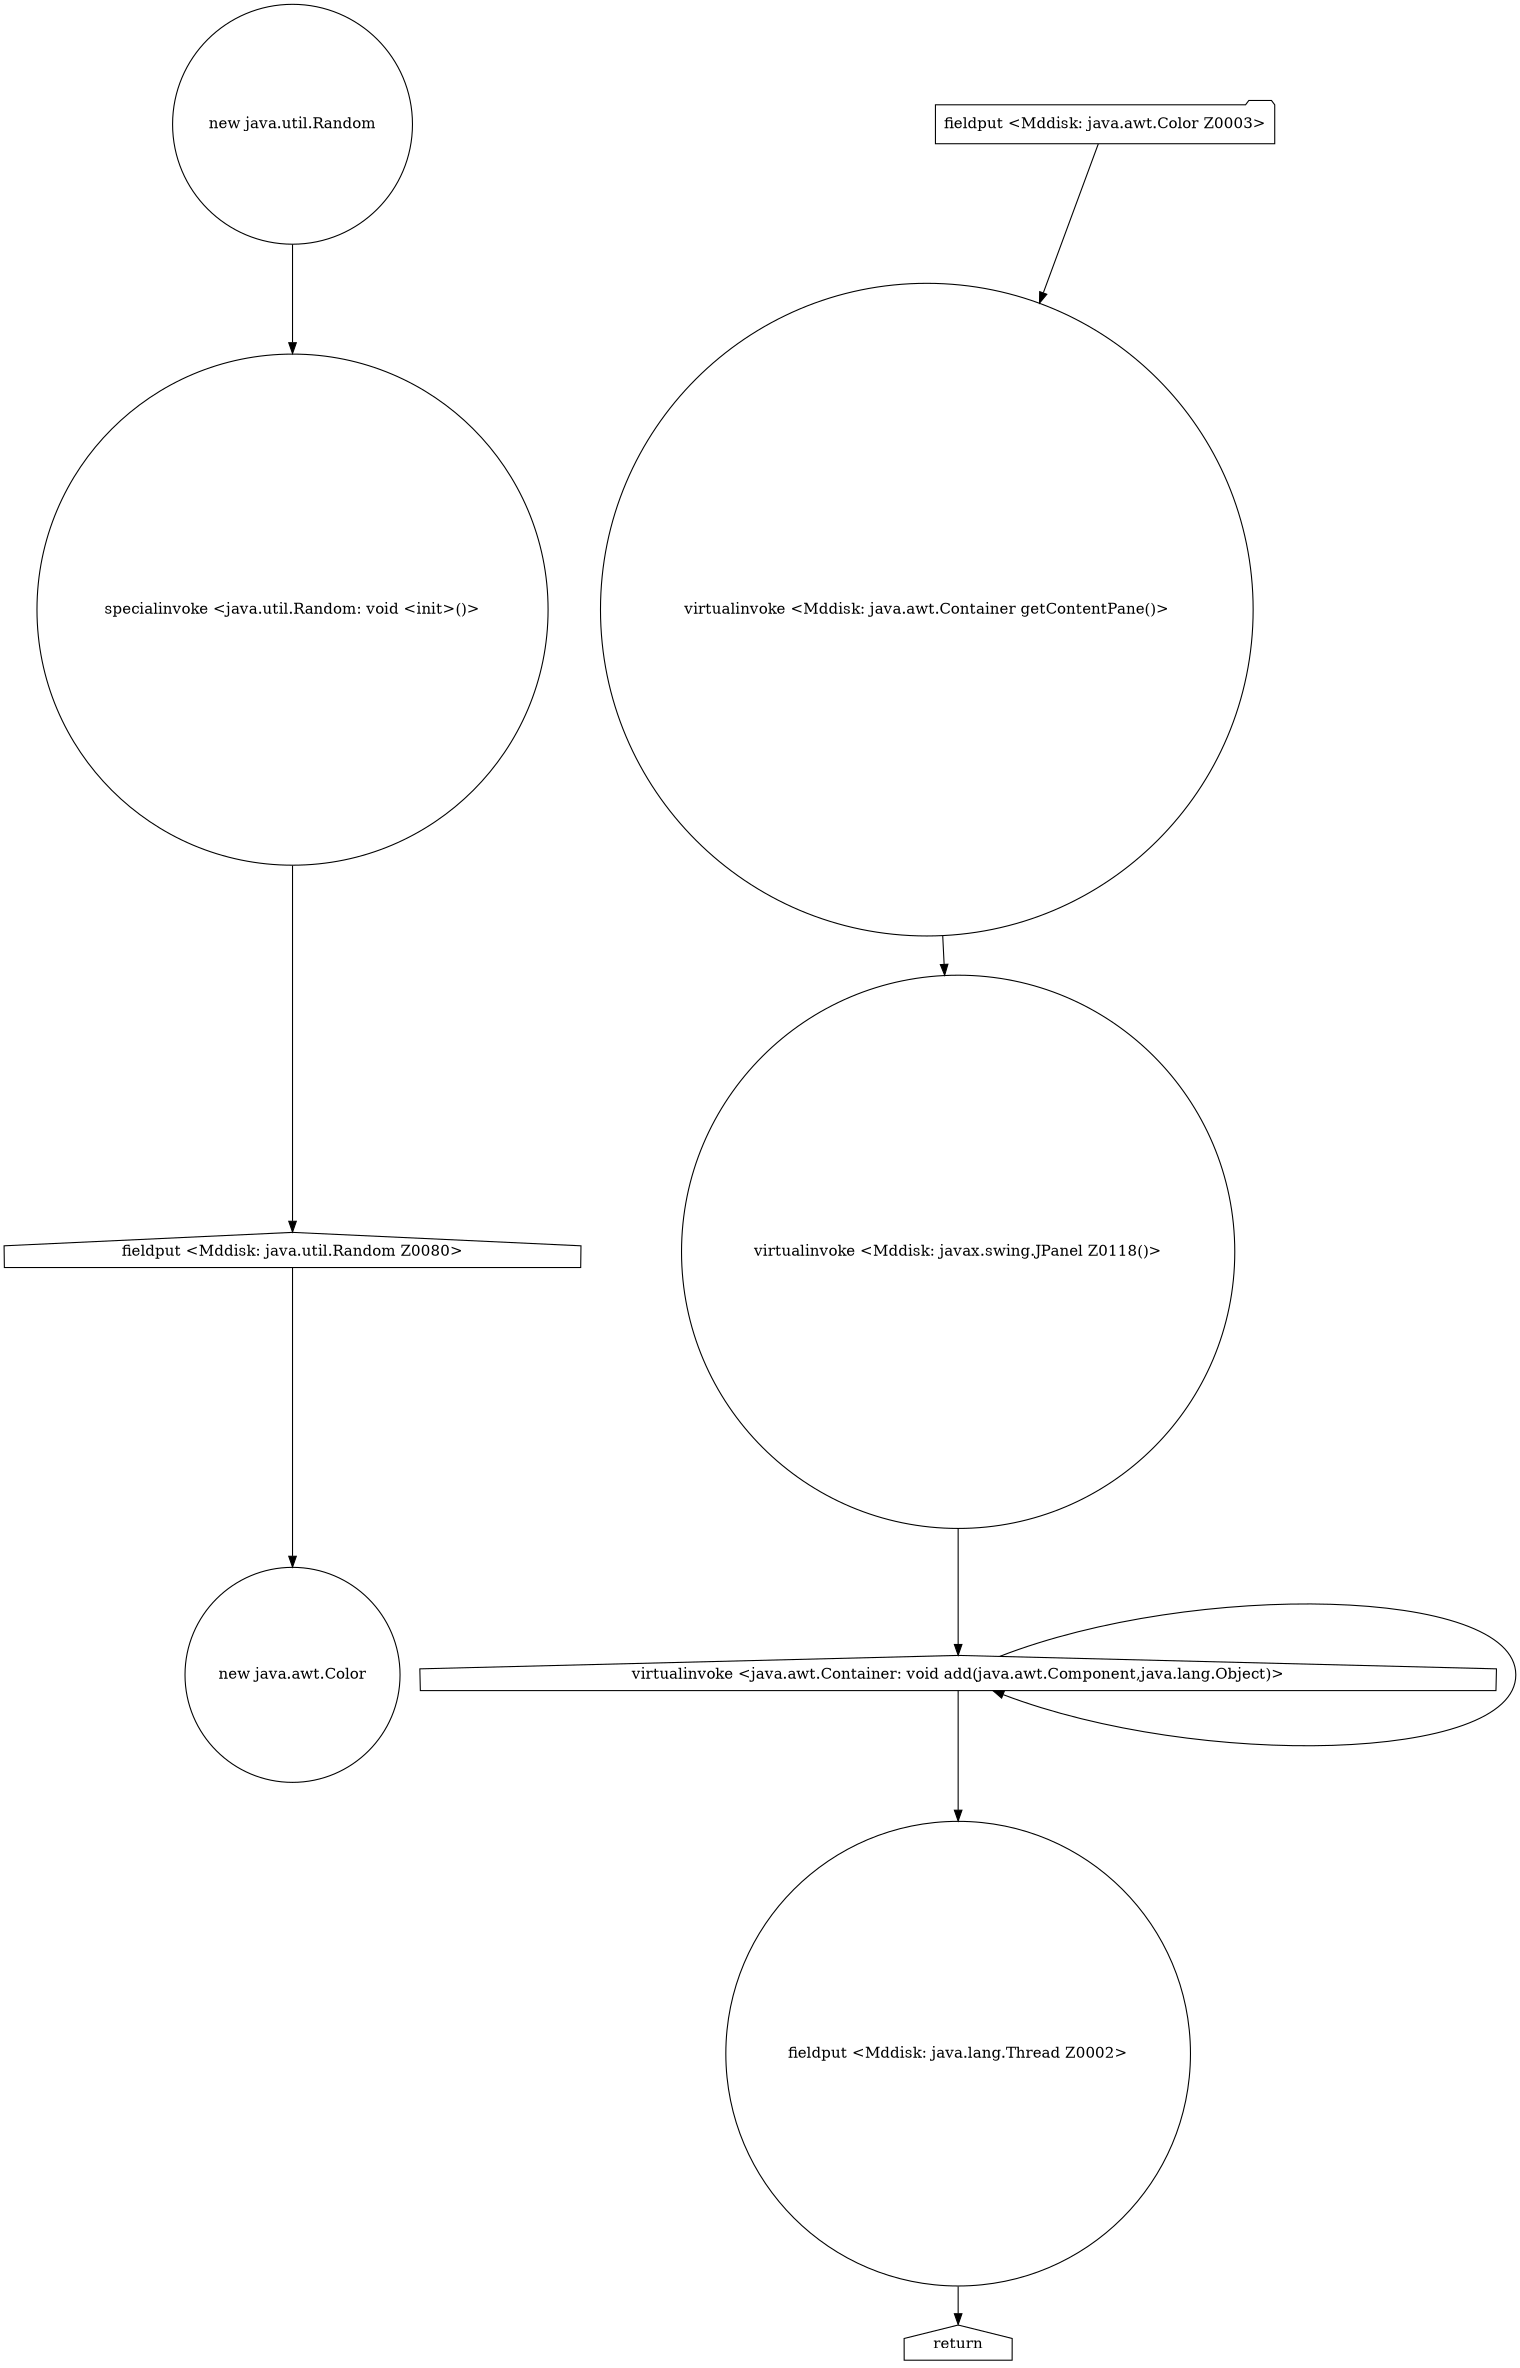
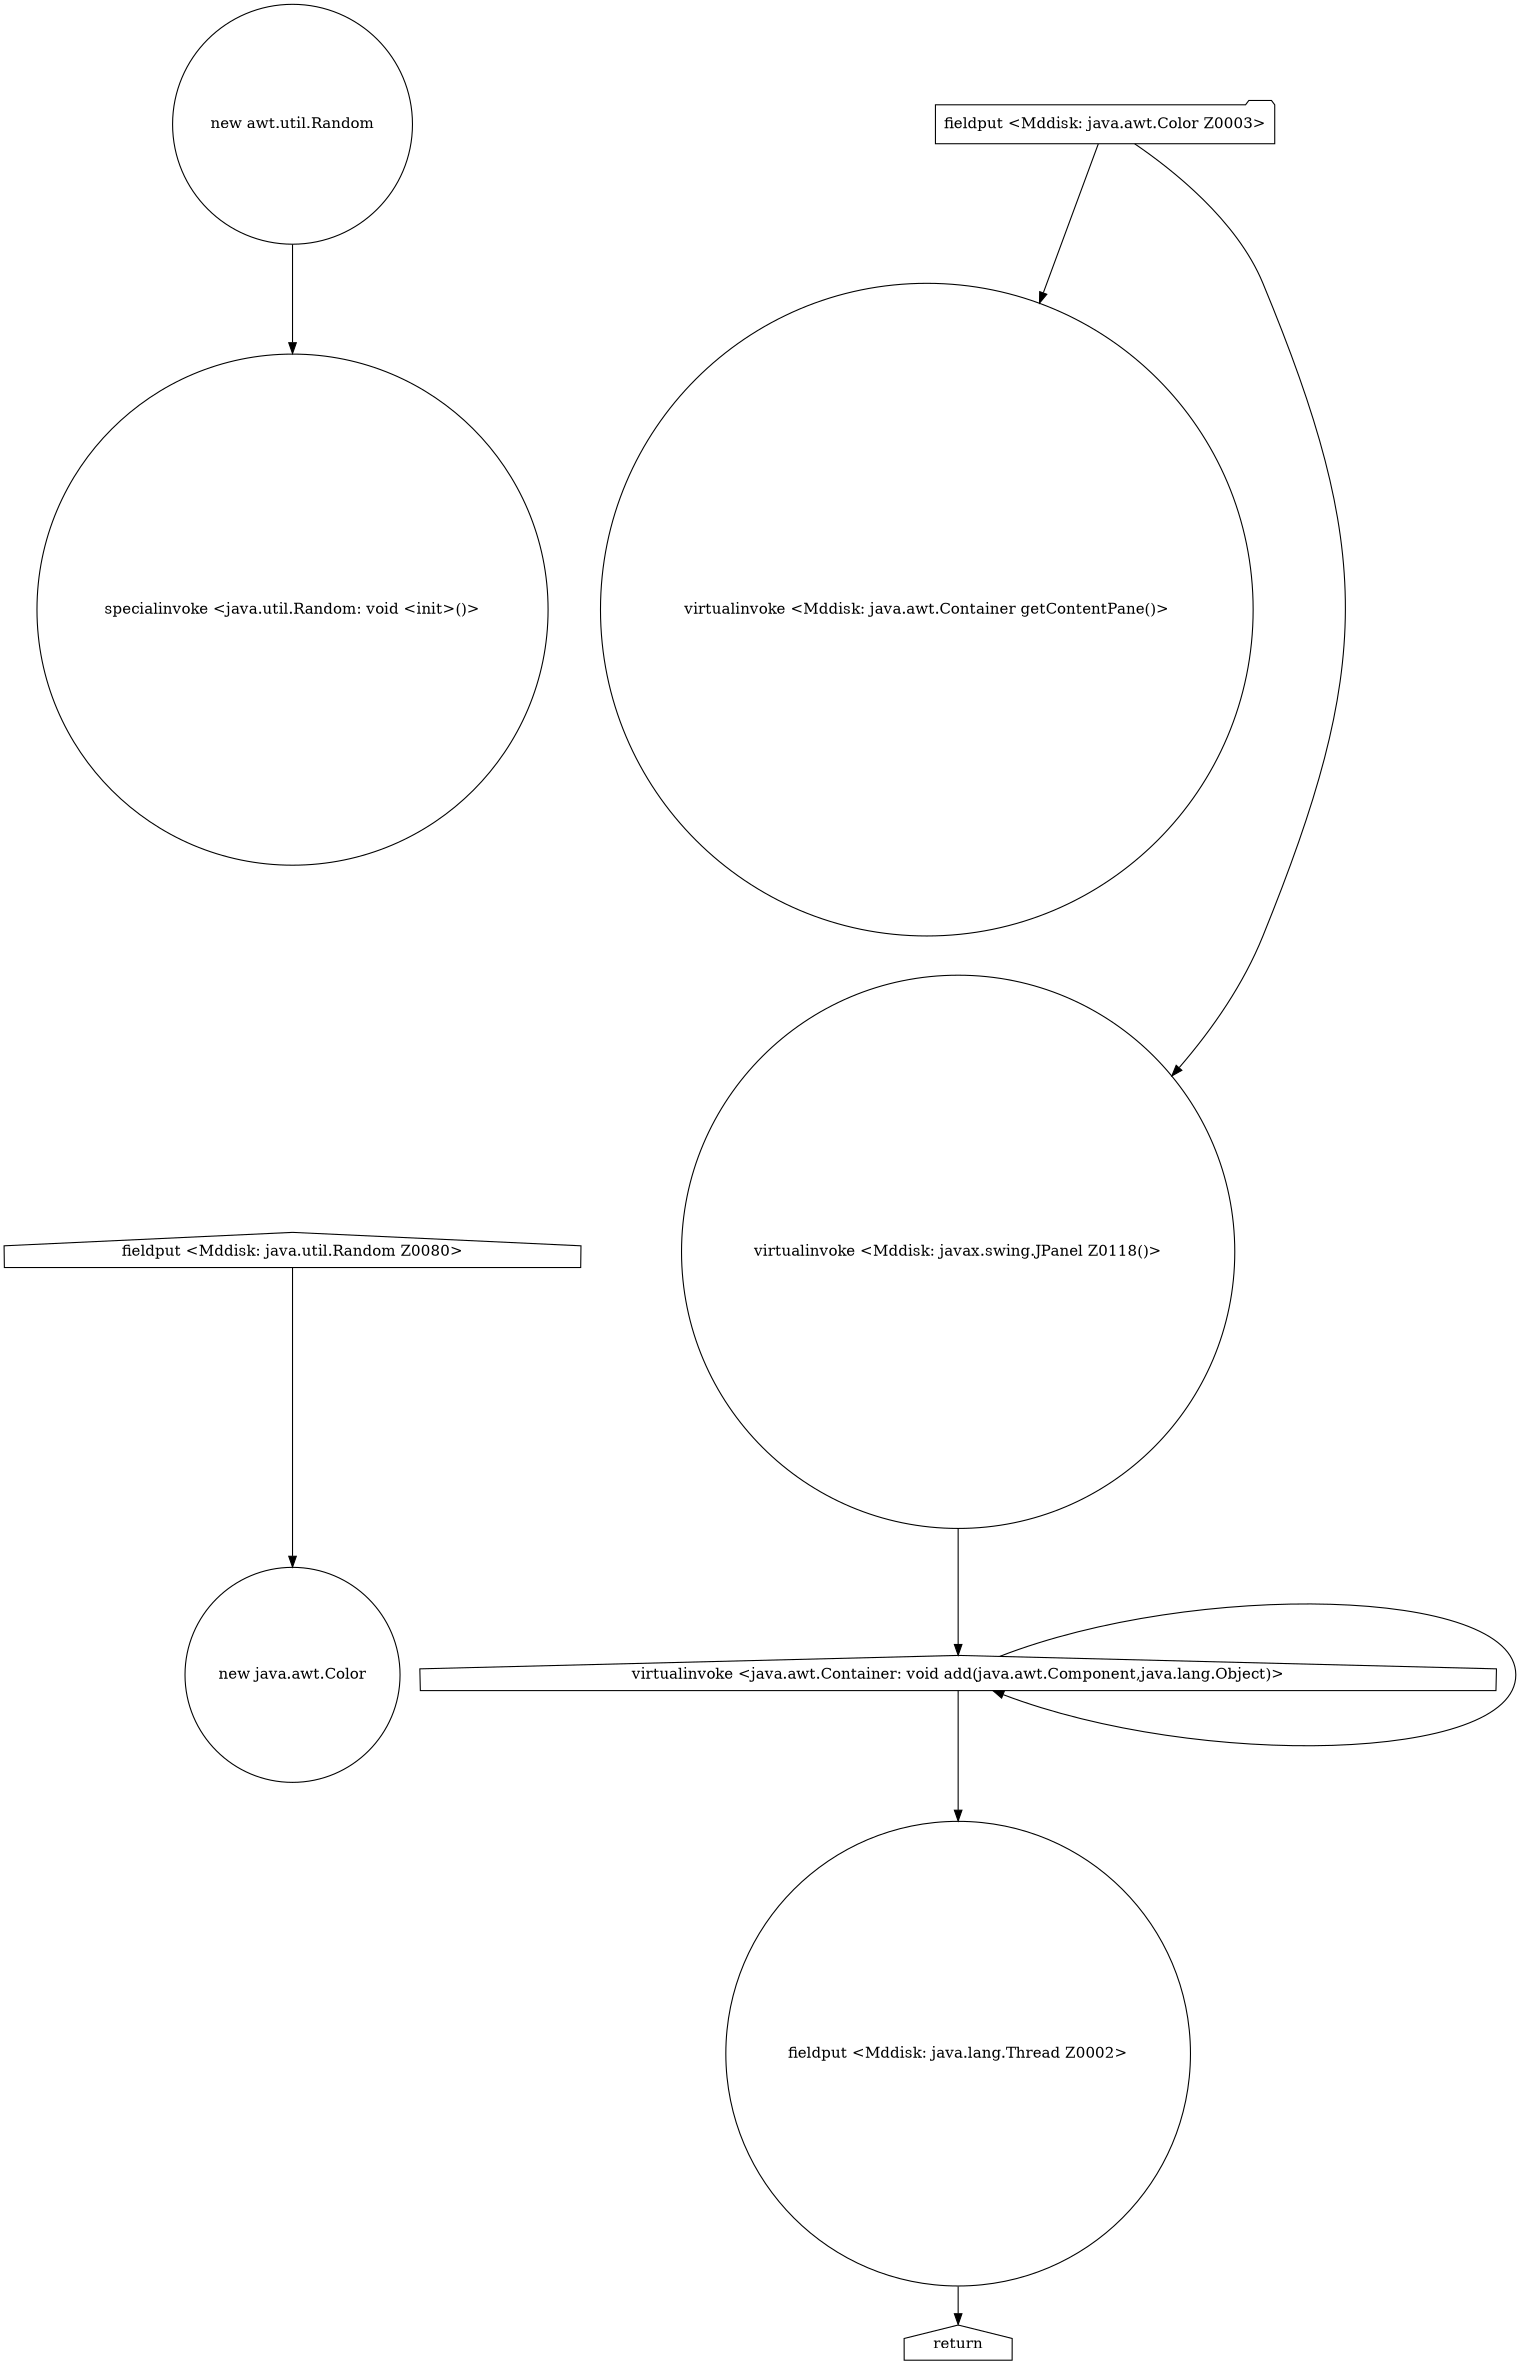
node "new java.util.Random": label "new java.util.Random" -> "new awt.util.Random"
edge "virtualinvoke <Mddisk: java.awt.Container getContentPane()>" -> "virtualinvoke <Mddisk: javax.swing.JPanel Z0118()>": now "fieldput <Mddisk: java.awt.Color Z0003>" -> "virtualinvoke <Mddisk: javax.swing.JPanel Z0118()>"
edge "specialinvoke <java.util.Random: void <init>()>" -> "fieldput <Mddisk: java.util.Random Z0080>": removed
